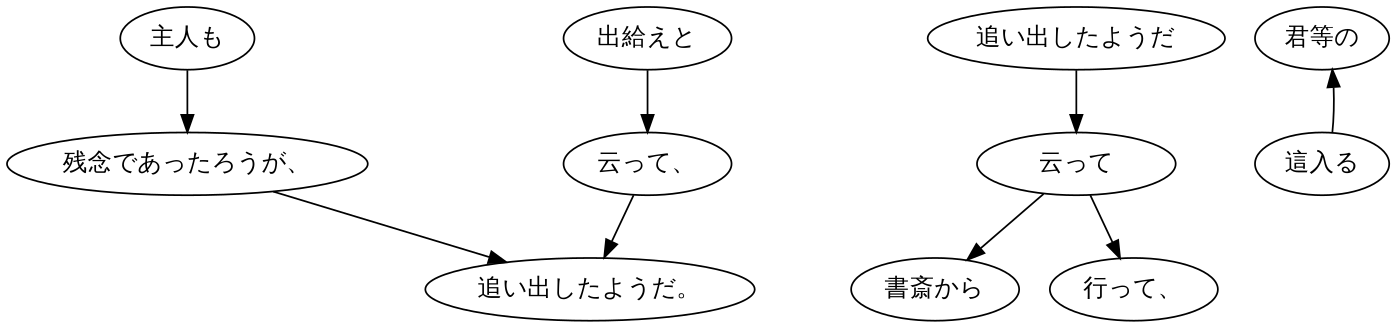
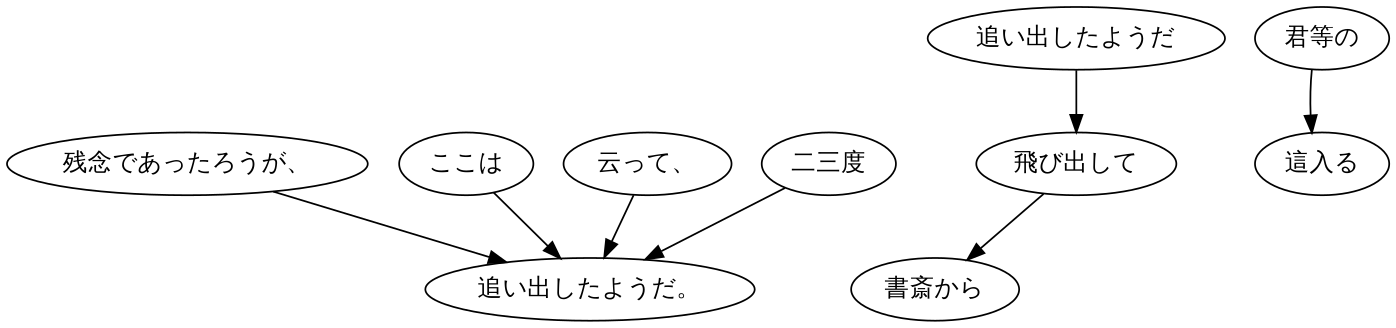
node "主人も": removed
node "出給えと": removed
edge "這入る" -> "君等の": reversed
node "ここは": added
node "二三度": added
node "云って": label "云って" -> "飛び出して"
node "行って、": removed
